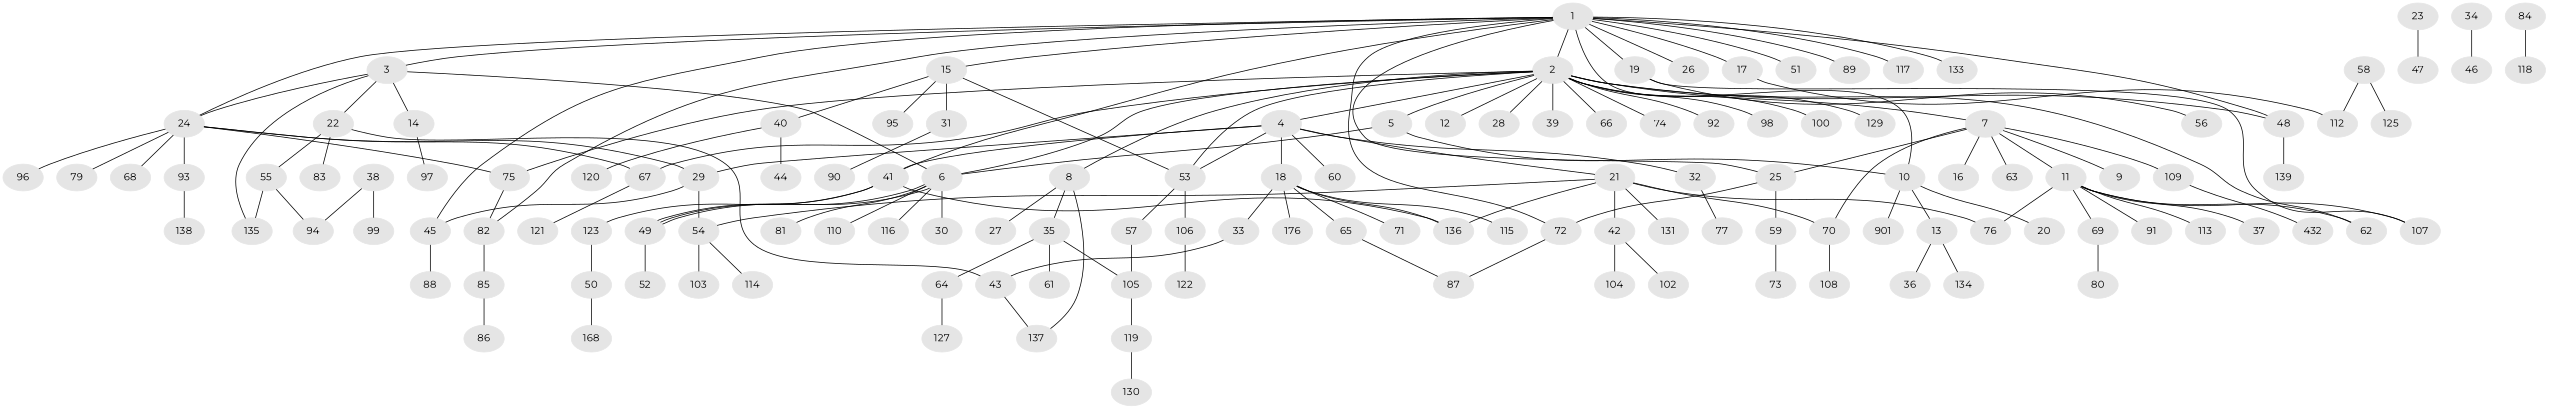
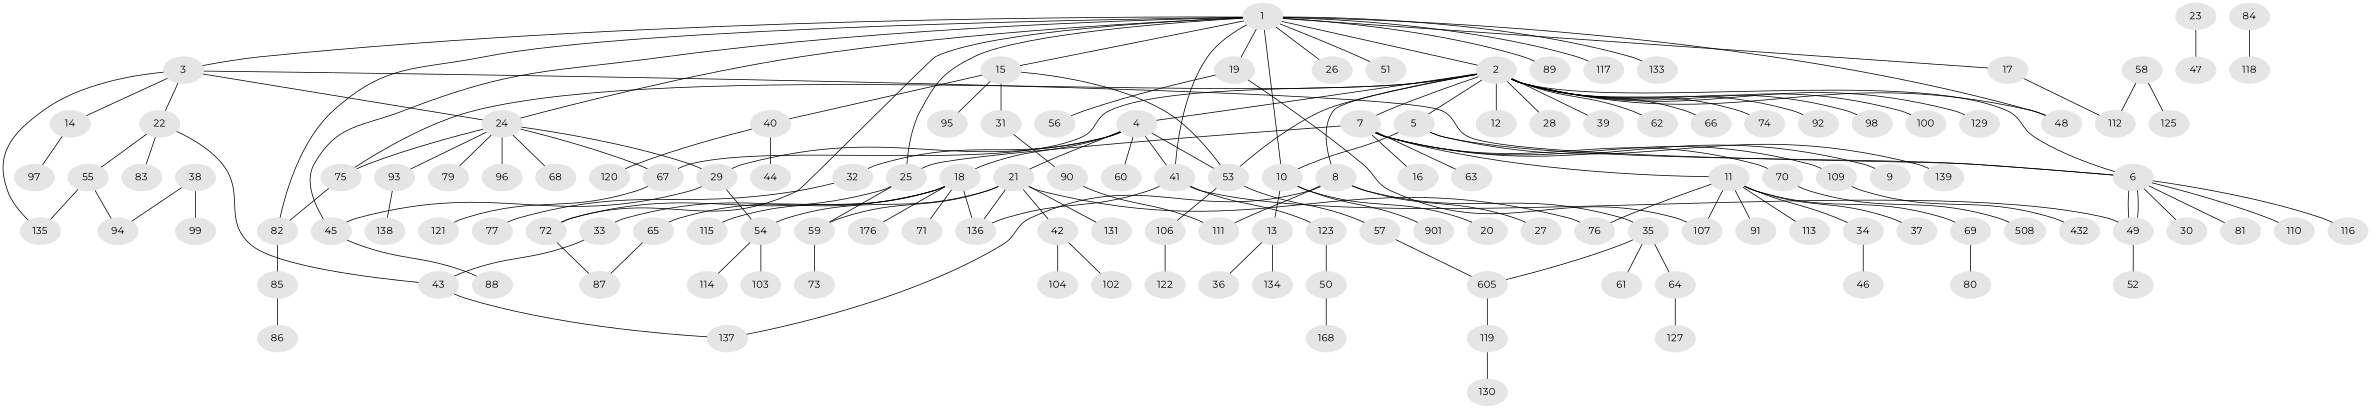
edge "48" -- "139": now "5" -- "139"
edge "21" -- "70": now "21" -- "59"
edge "11" -- "62": now "11" -- "34"
node "111": added
node "105": label "105" -> "605"
node "108": label "108" -> "508"
